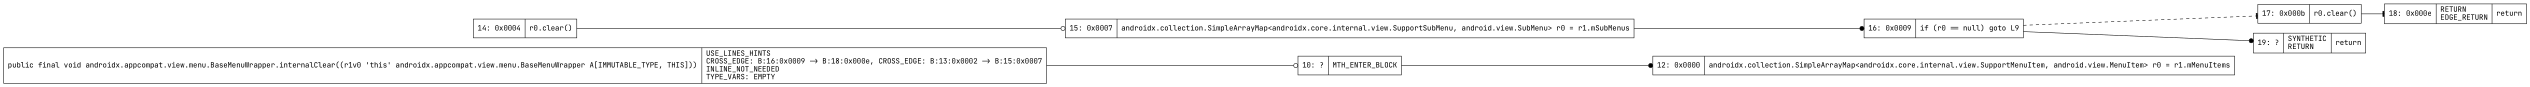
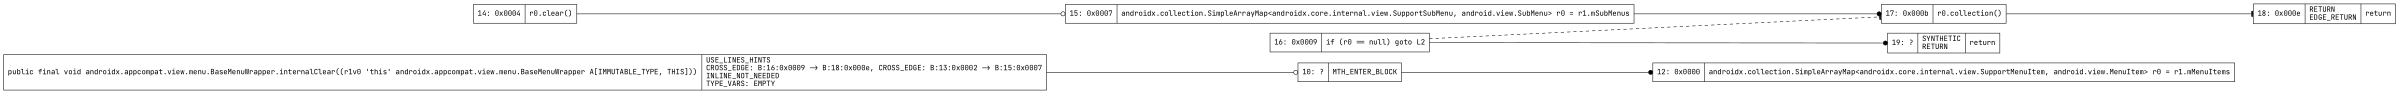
node "17: 0x000b": text "r0.clear()" -> "r0.collection()"
edge "15: 0x0007" -> "16: 0x0009": now "15: 0x0007" -> "17: 0x000b"
node "16: 0x0009": text "if (r0 == null) goto L9" -> "if (r0 == null) goto L2"
